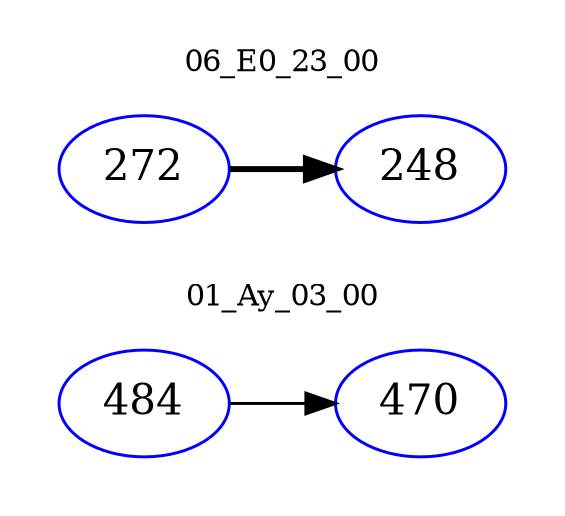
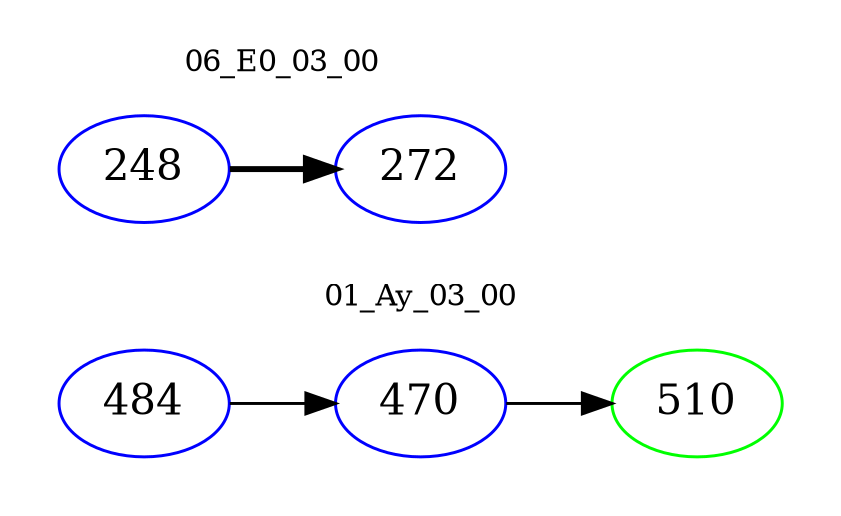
cluster "06_E0_23_00": label "06_E0_23_00" -> "06_E0_03_00"
edge "272" -> "248": reversed
node "510": added
